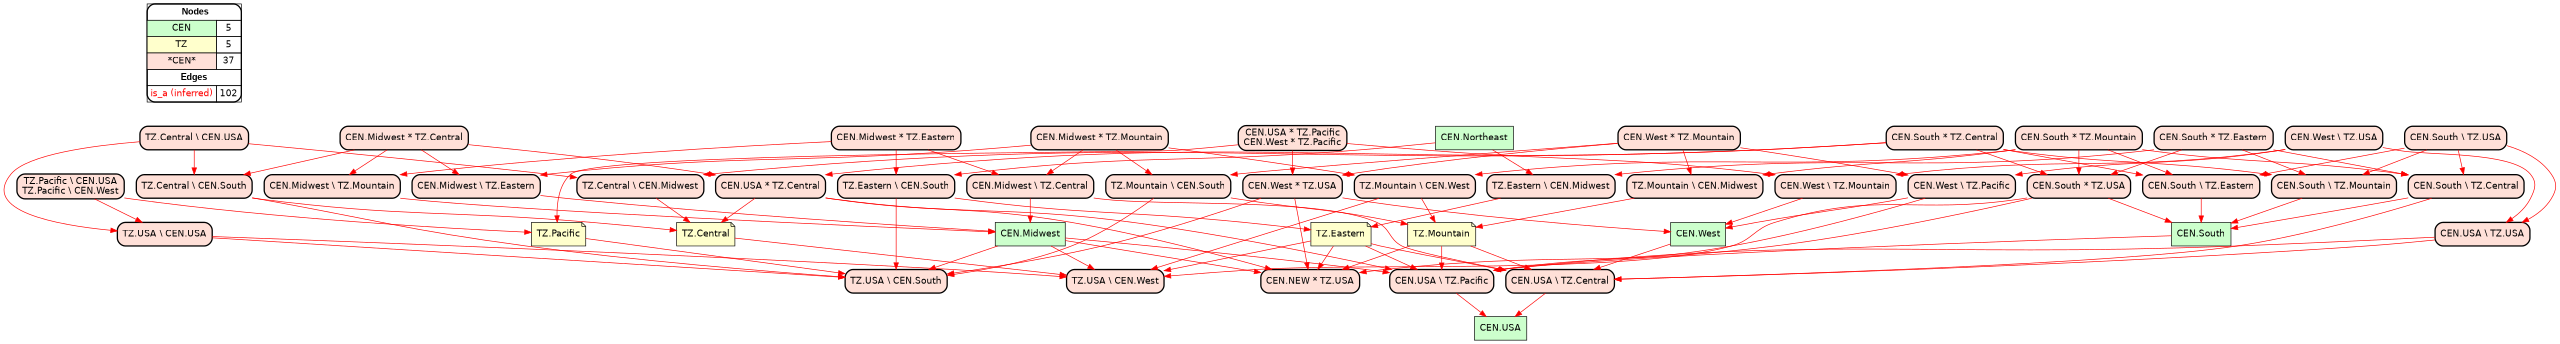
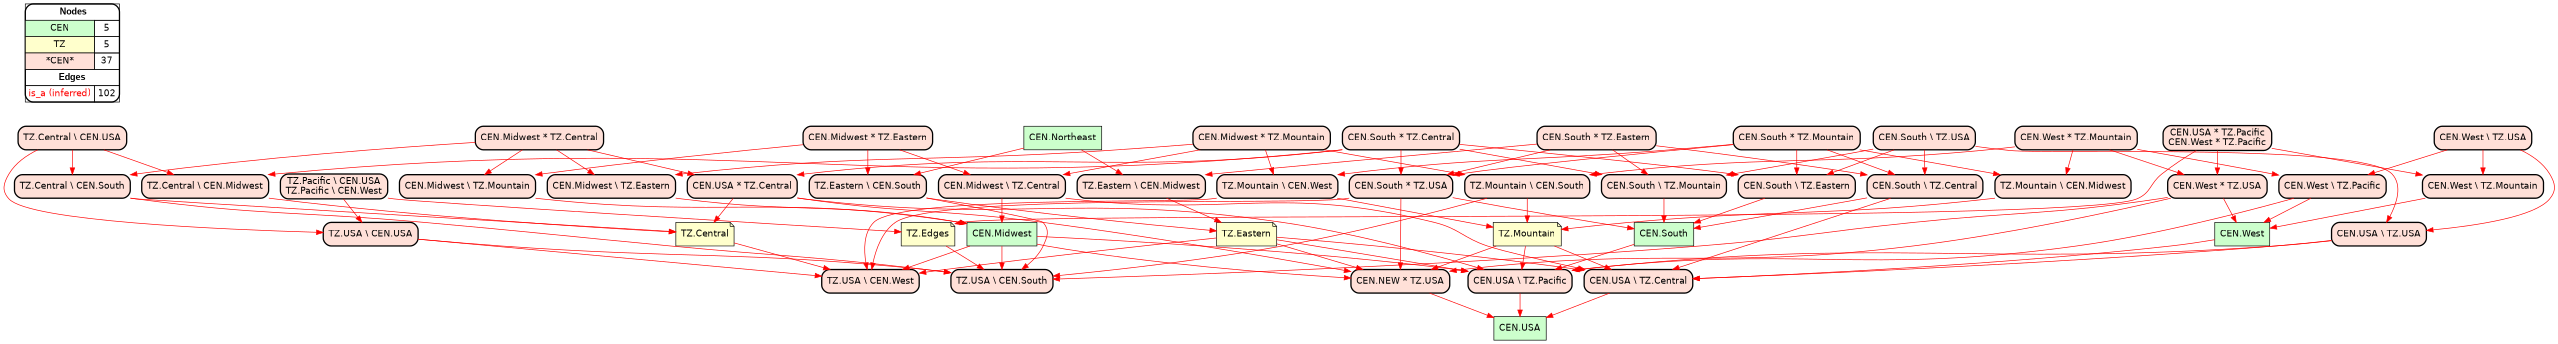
node "TZ.Pacific": label "TZ.Pacific" -> "TZ.Edges"
edge "CEN.NEW * TZ.USA" -> "CEN.USA": added
